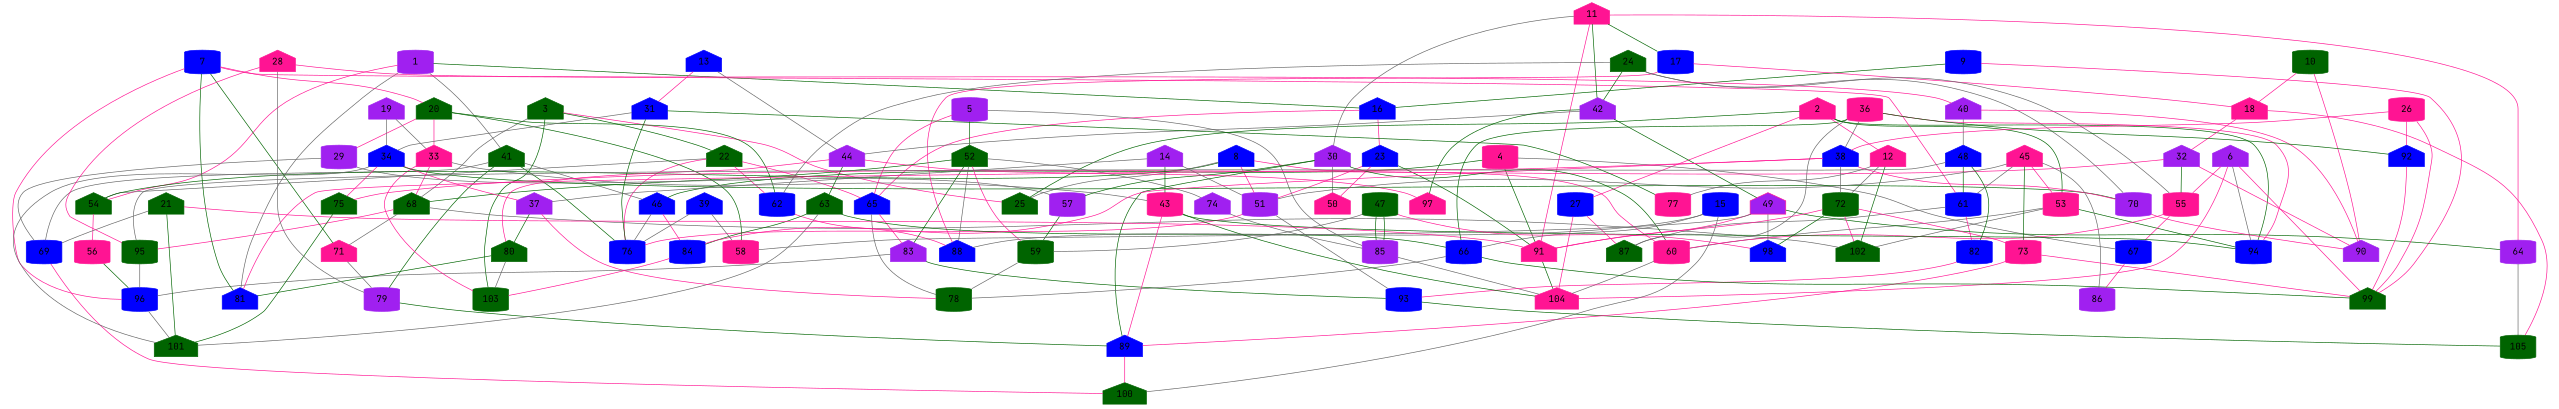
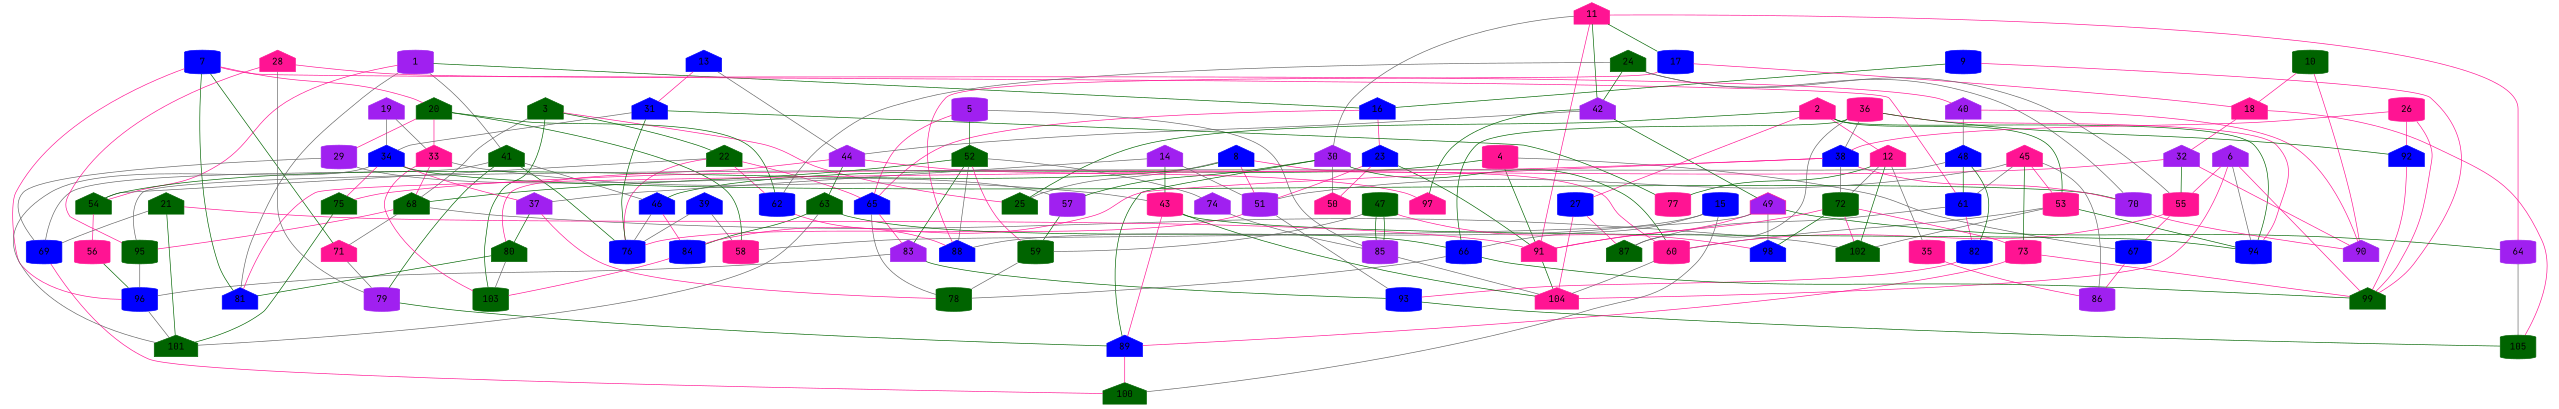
edge "12" -- "77": color gray40 -> darkgreen
node "35": added
